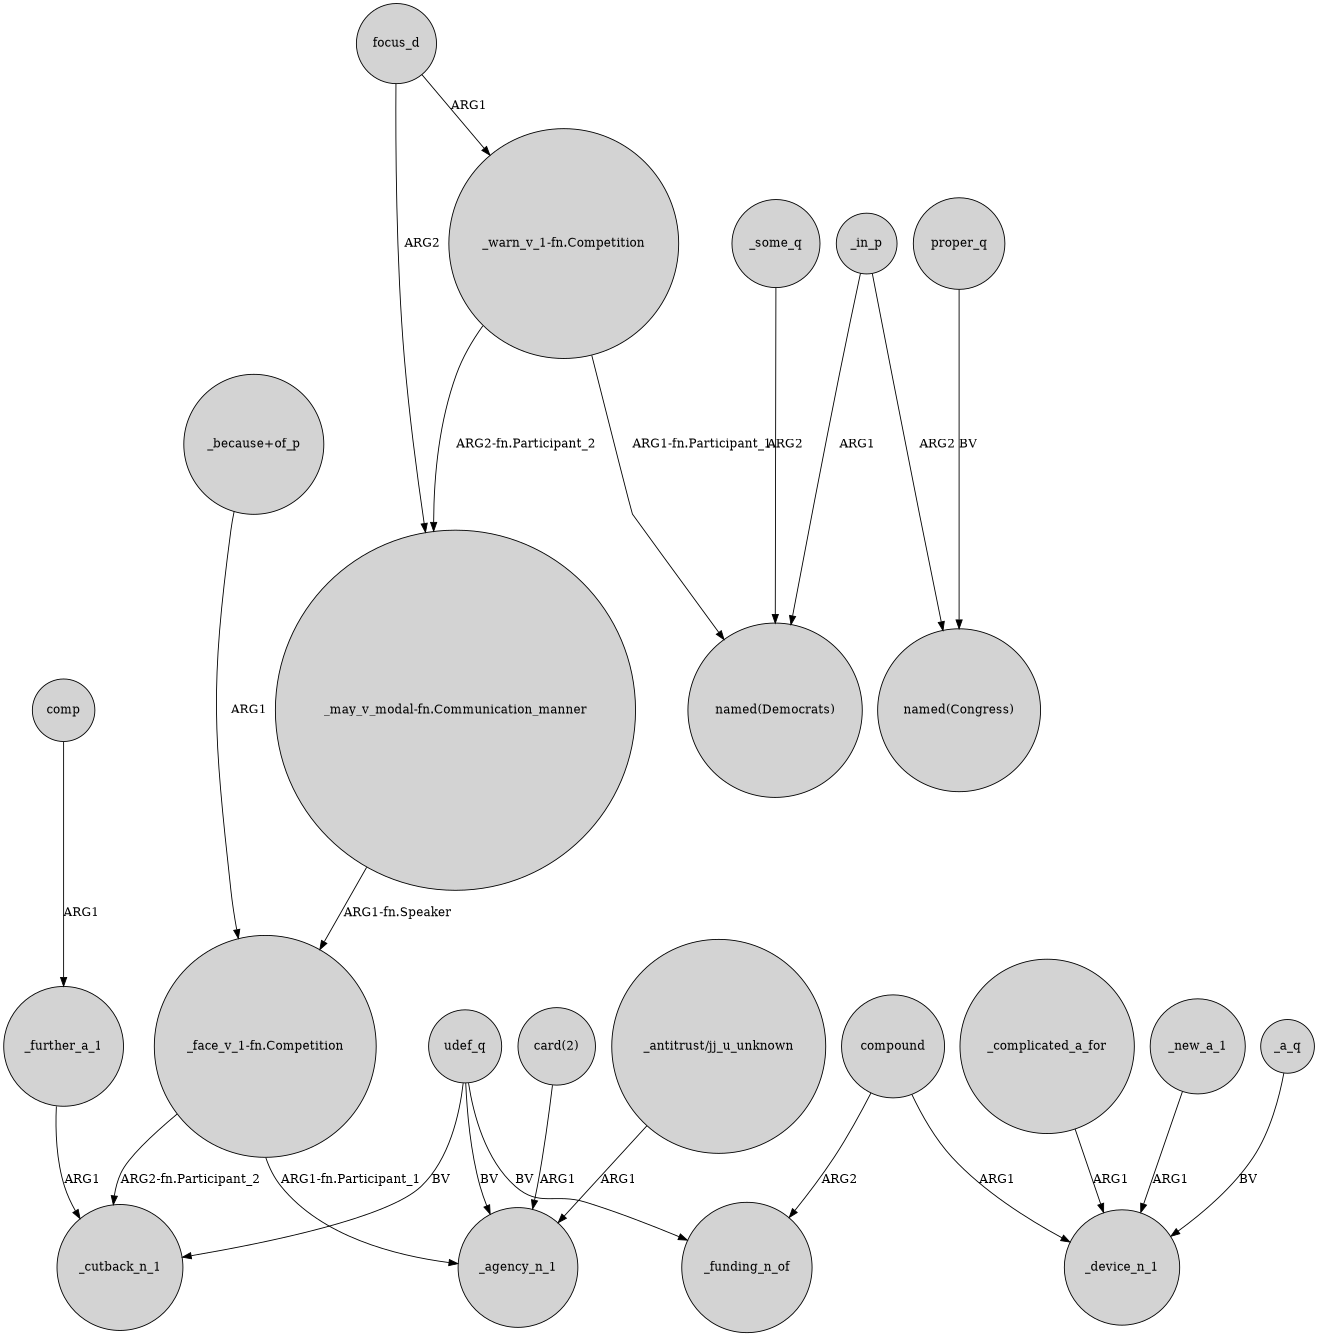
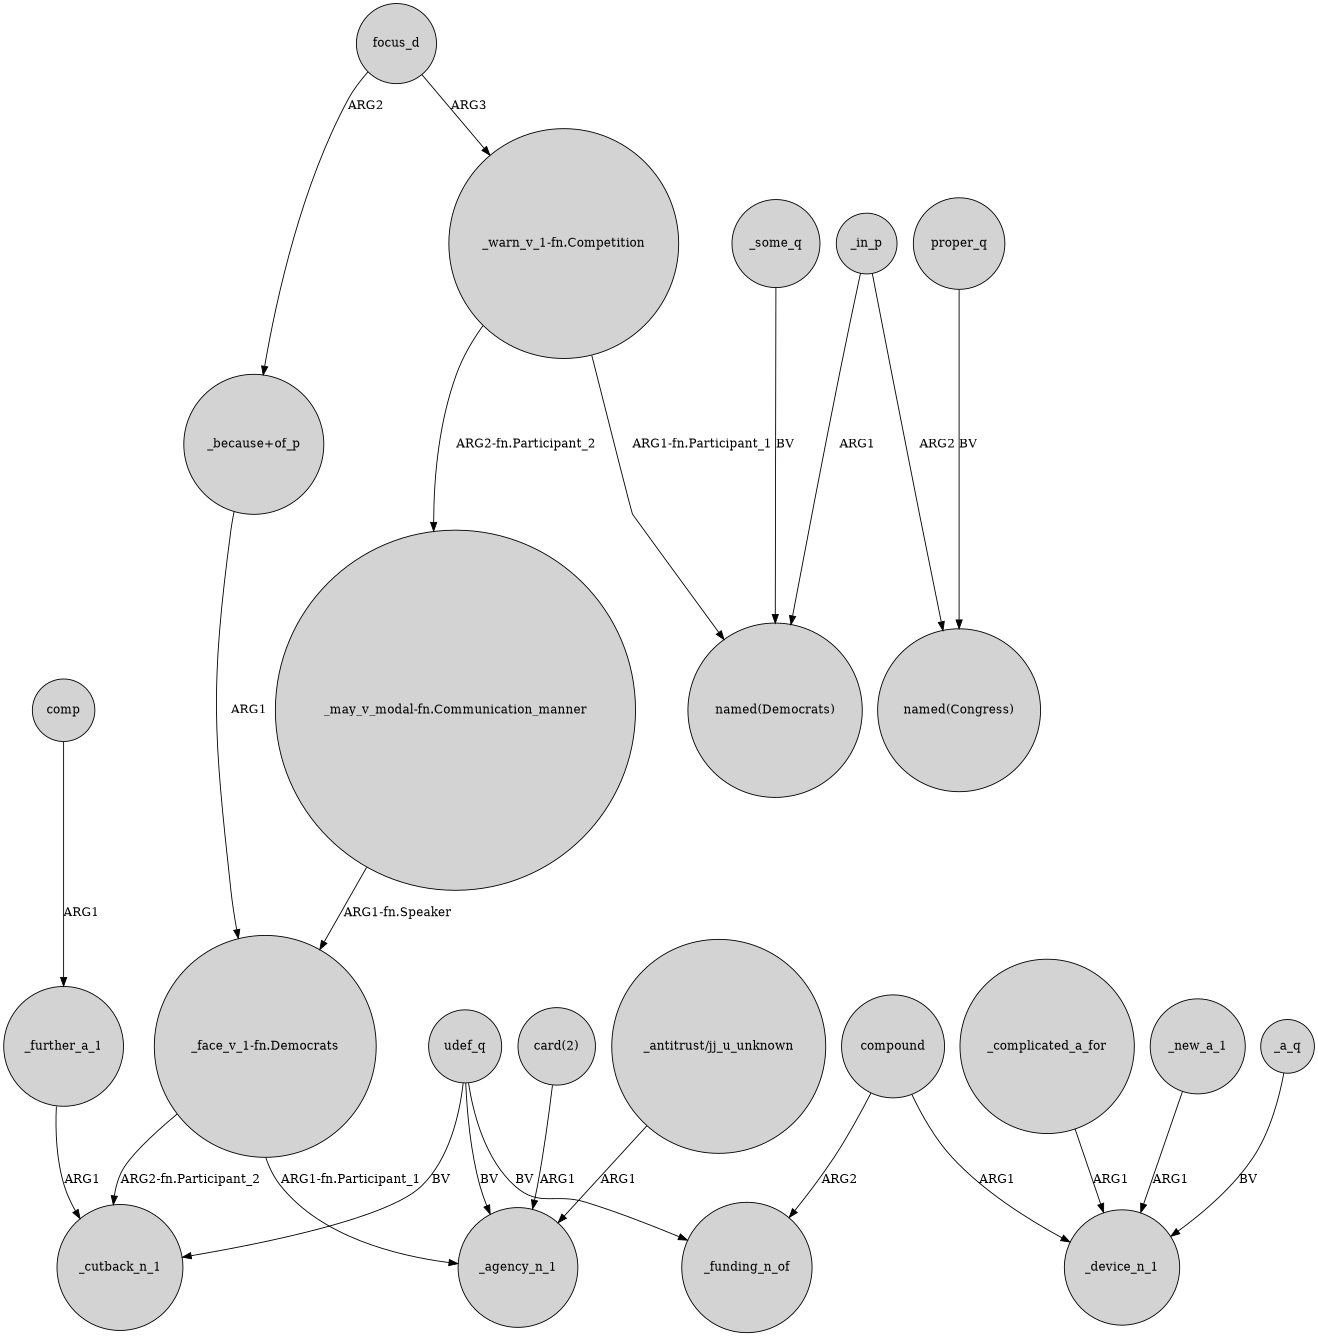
edge "focus_d" -> "_warn_v_1-fn.Competition": label "ARG1" -> "ARG3"
edge "focus_d" -> "_may_v_modal-fn.Communication_manner": now "focus_d" -> "_because+of_p"
edge "_some_q" -> "named(Democrats)": label "ARG2" -> "BV"
node "_face_v_1-fn.Competition": label "_face_v_1-fn.Competition" -> "_face_v_1-fn.Democrats"
